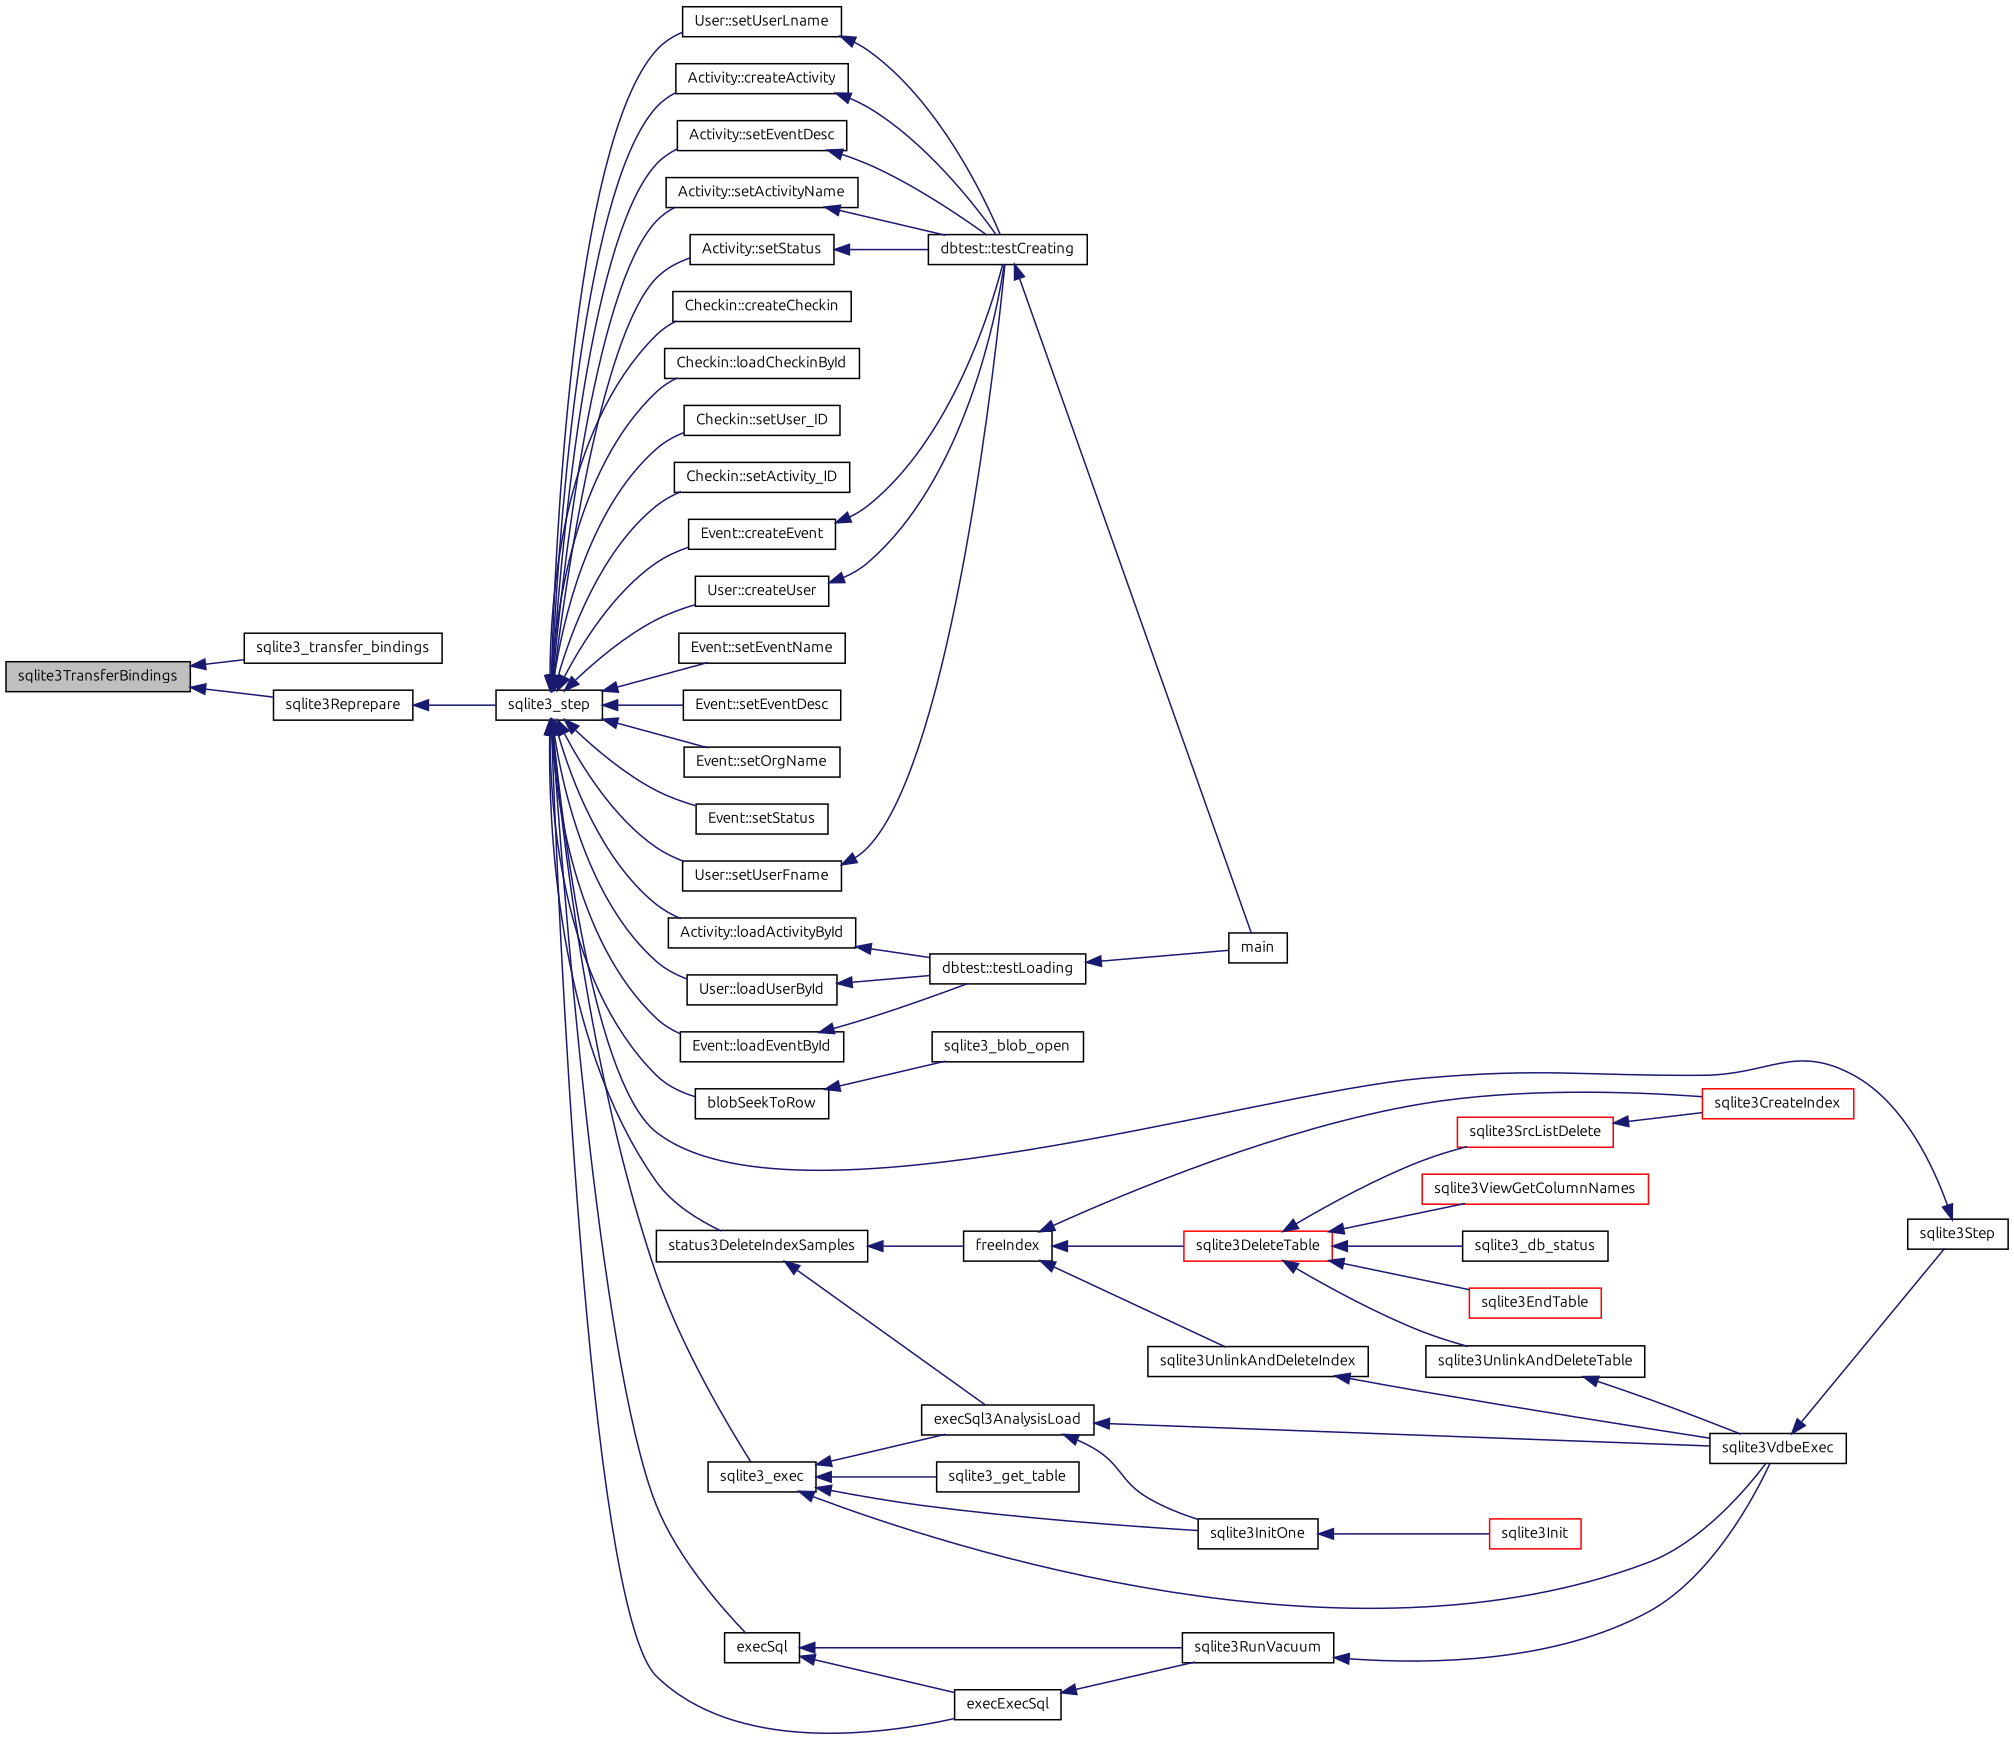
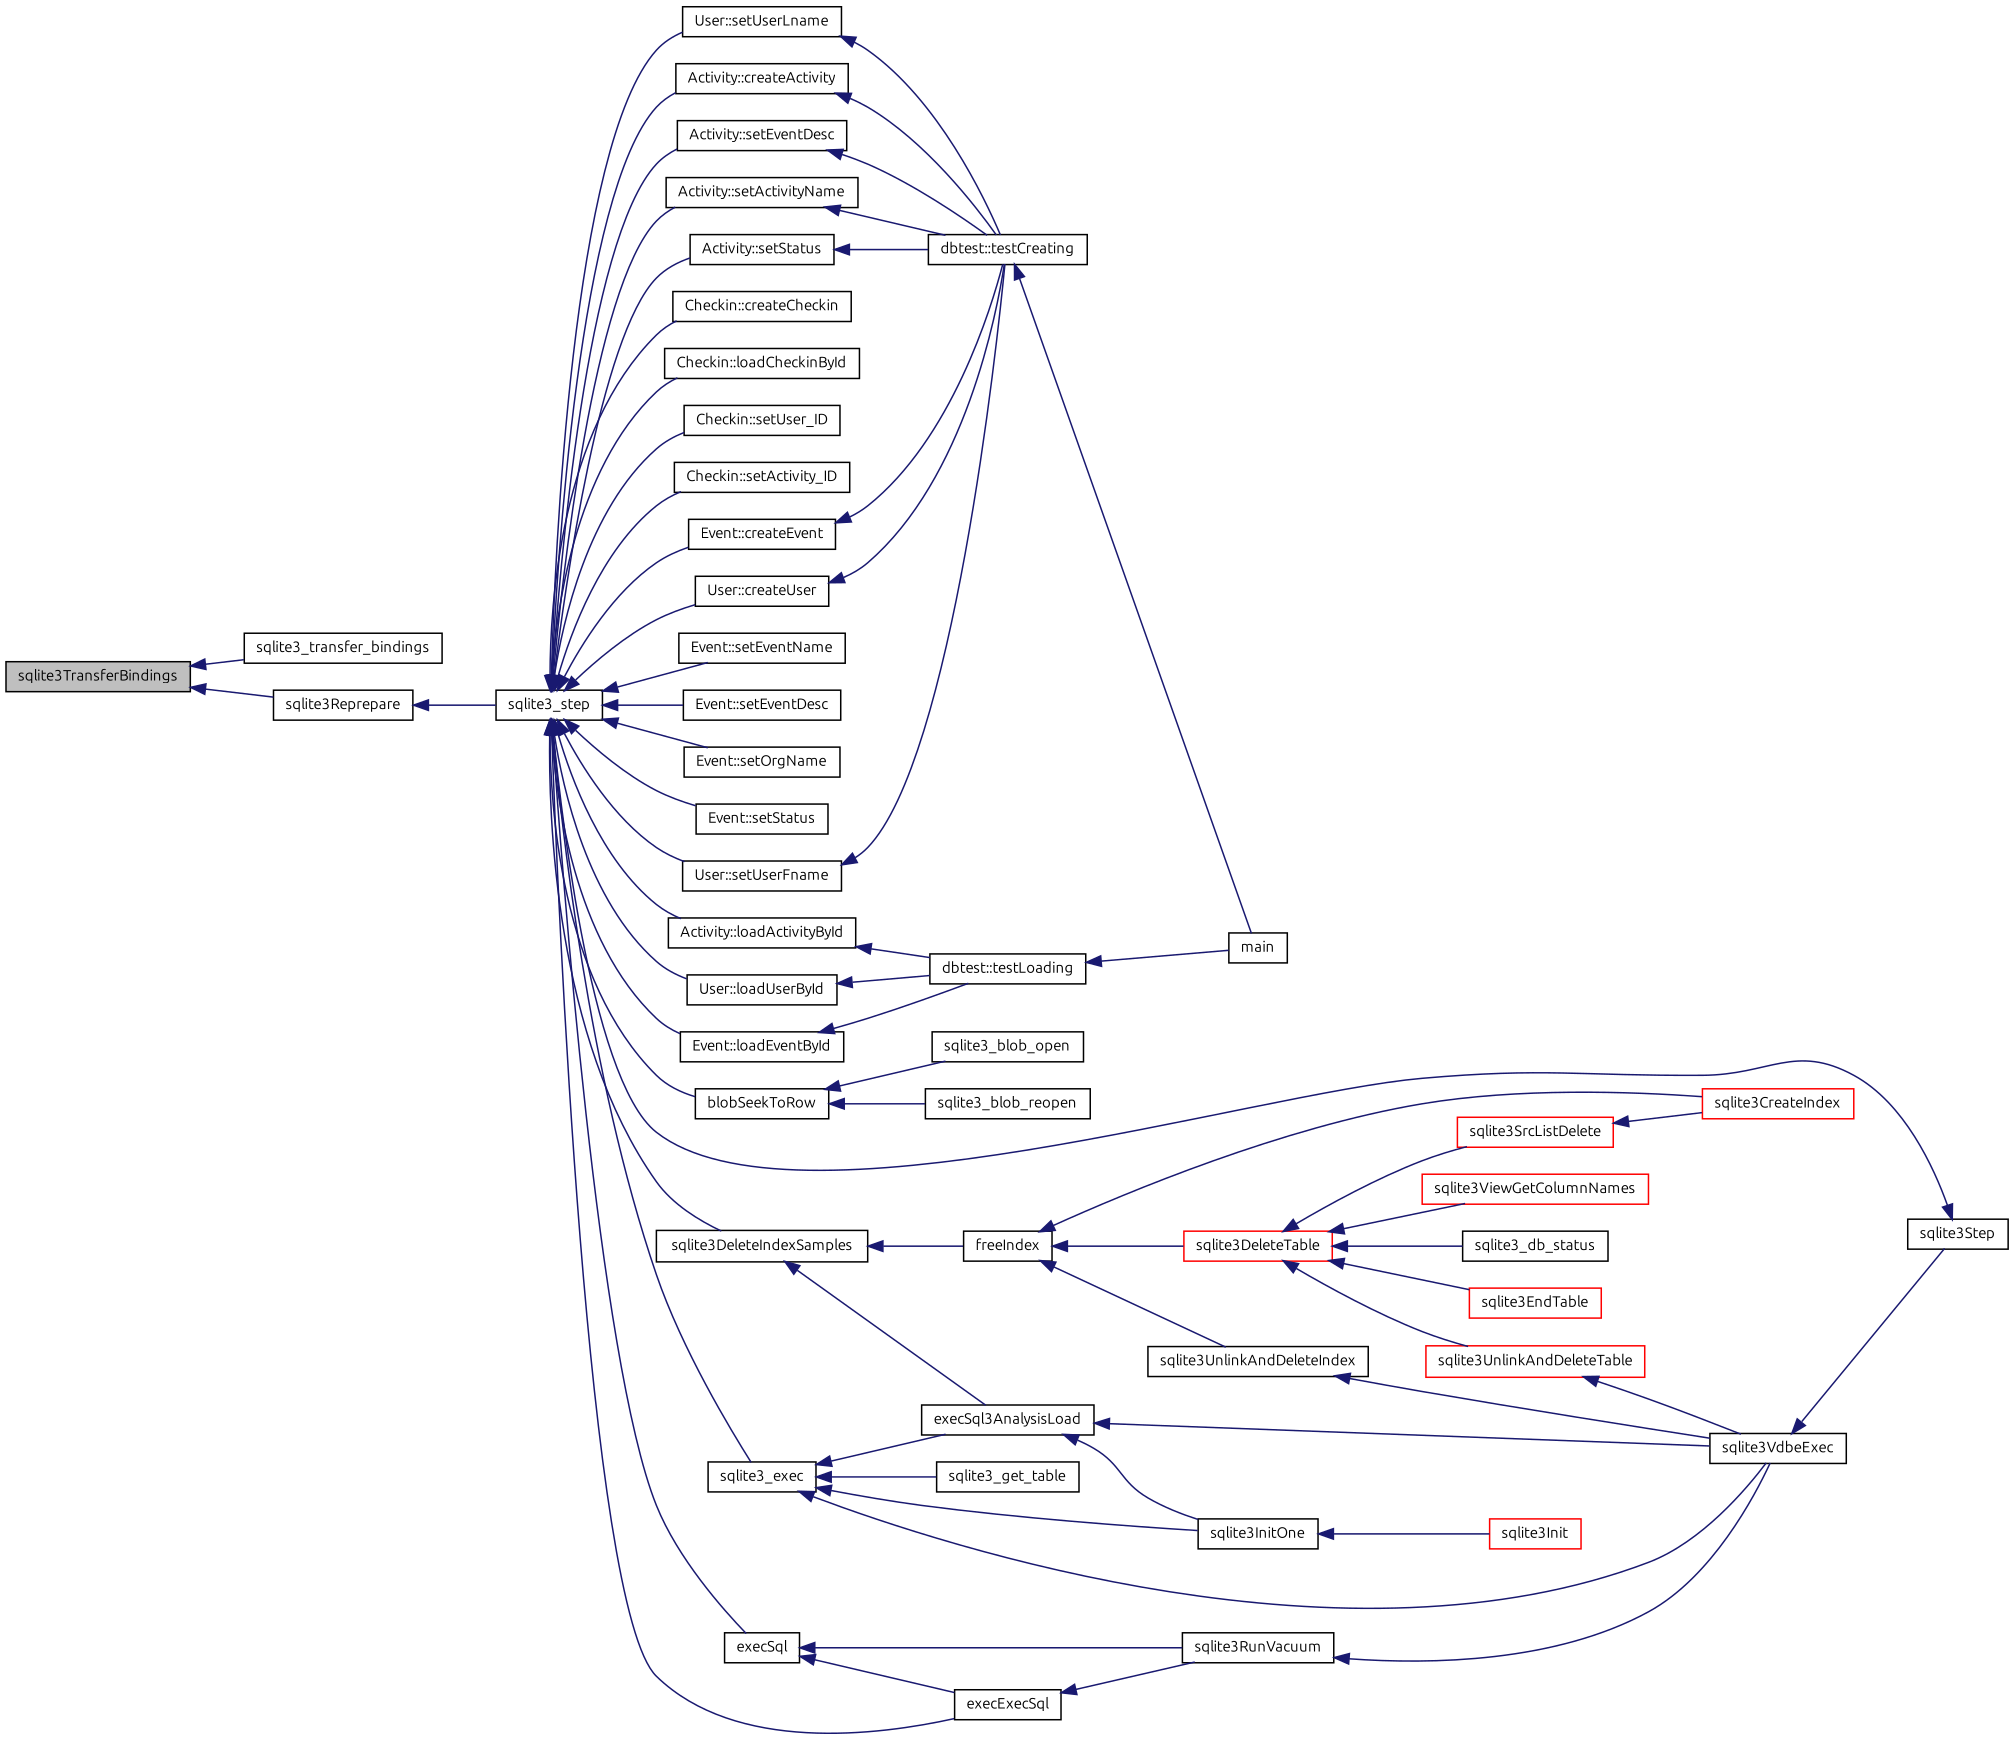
node "sqlite3_blob_reopen": added
node "status3DeleteIndexSamples": label "status3DeleteIndexSamples" -> "sqlite3DeleteIndexSamples"
node "sqlite3UnlinkAndDeleteTable": color black -> red
